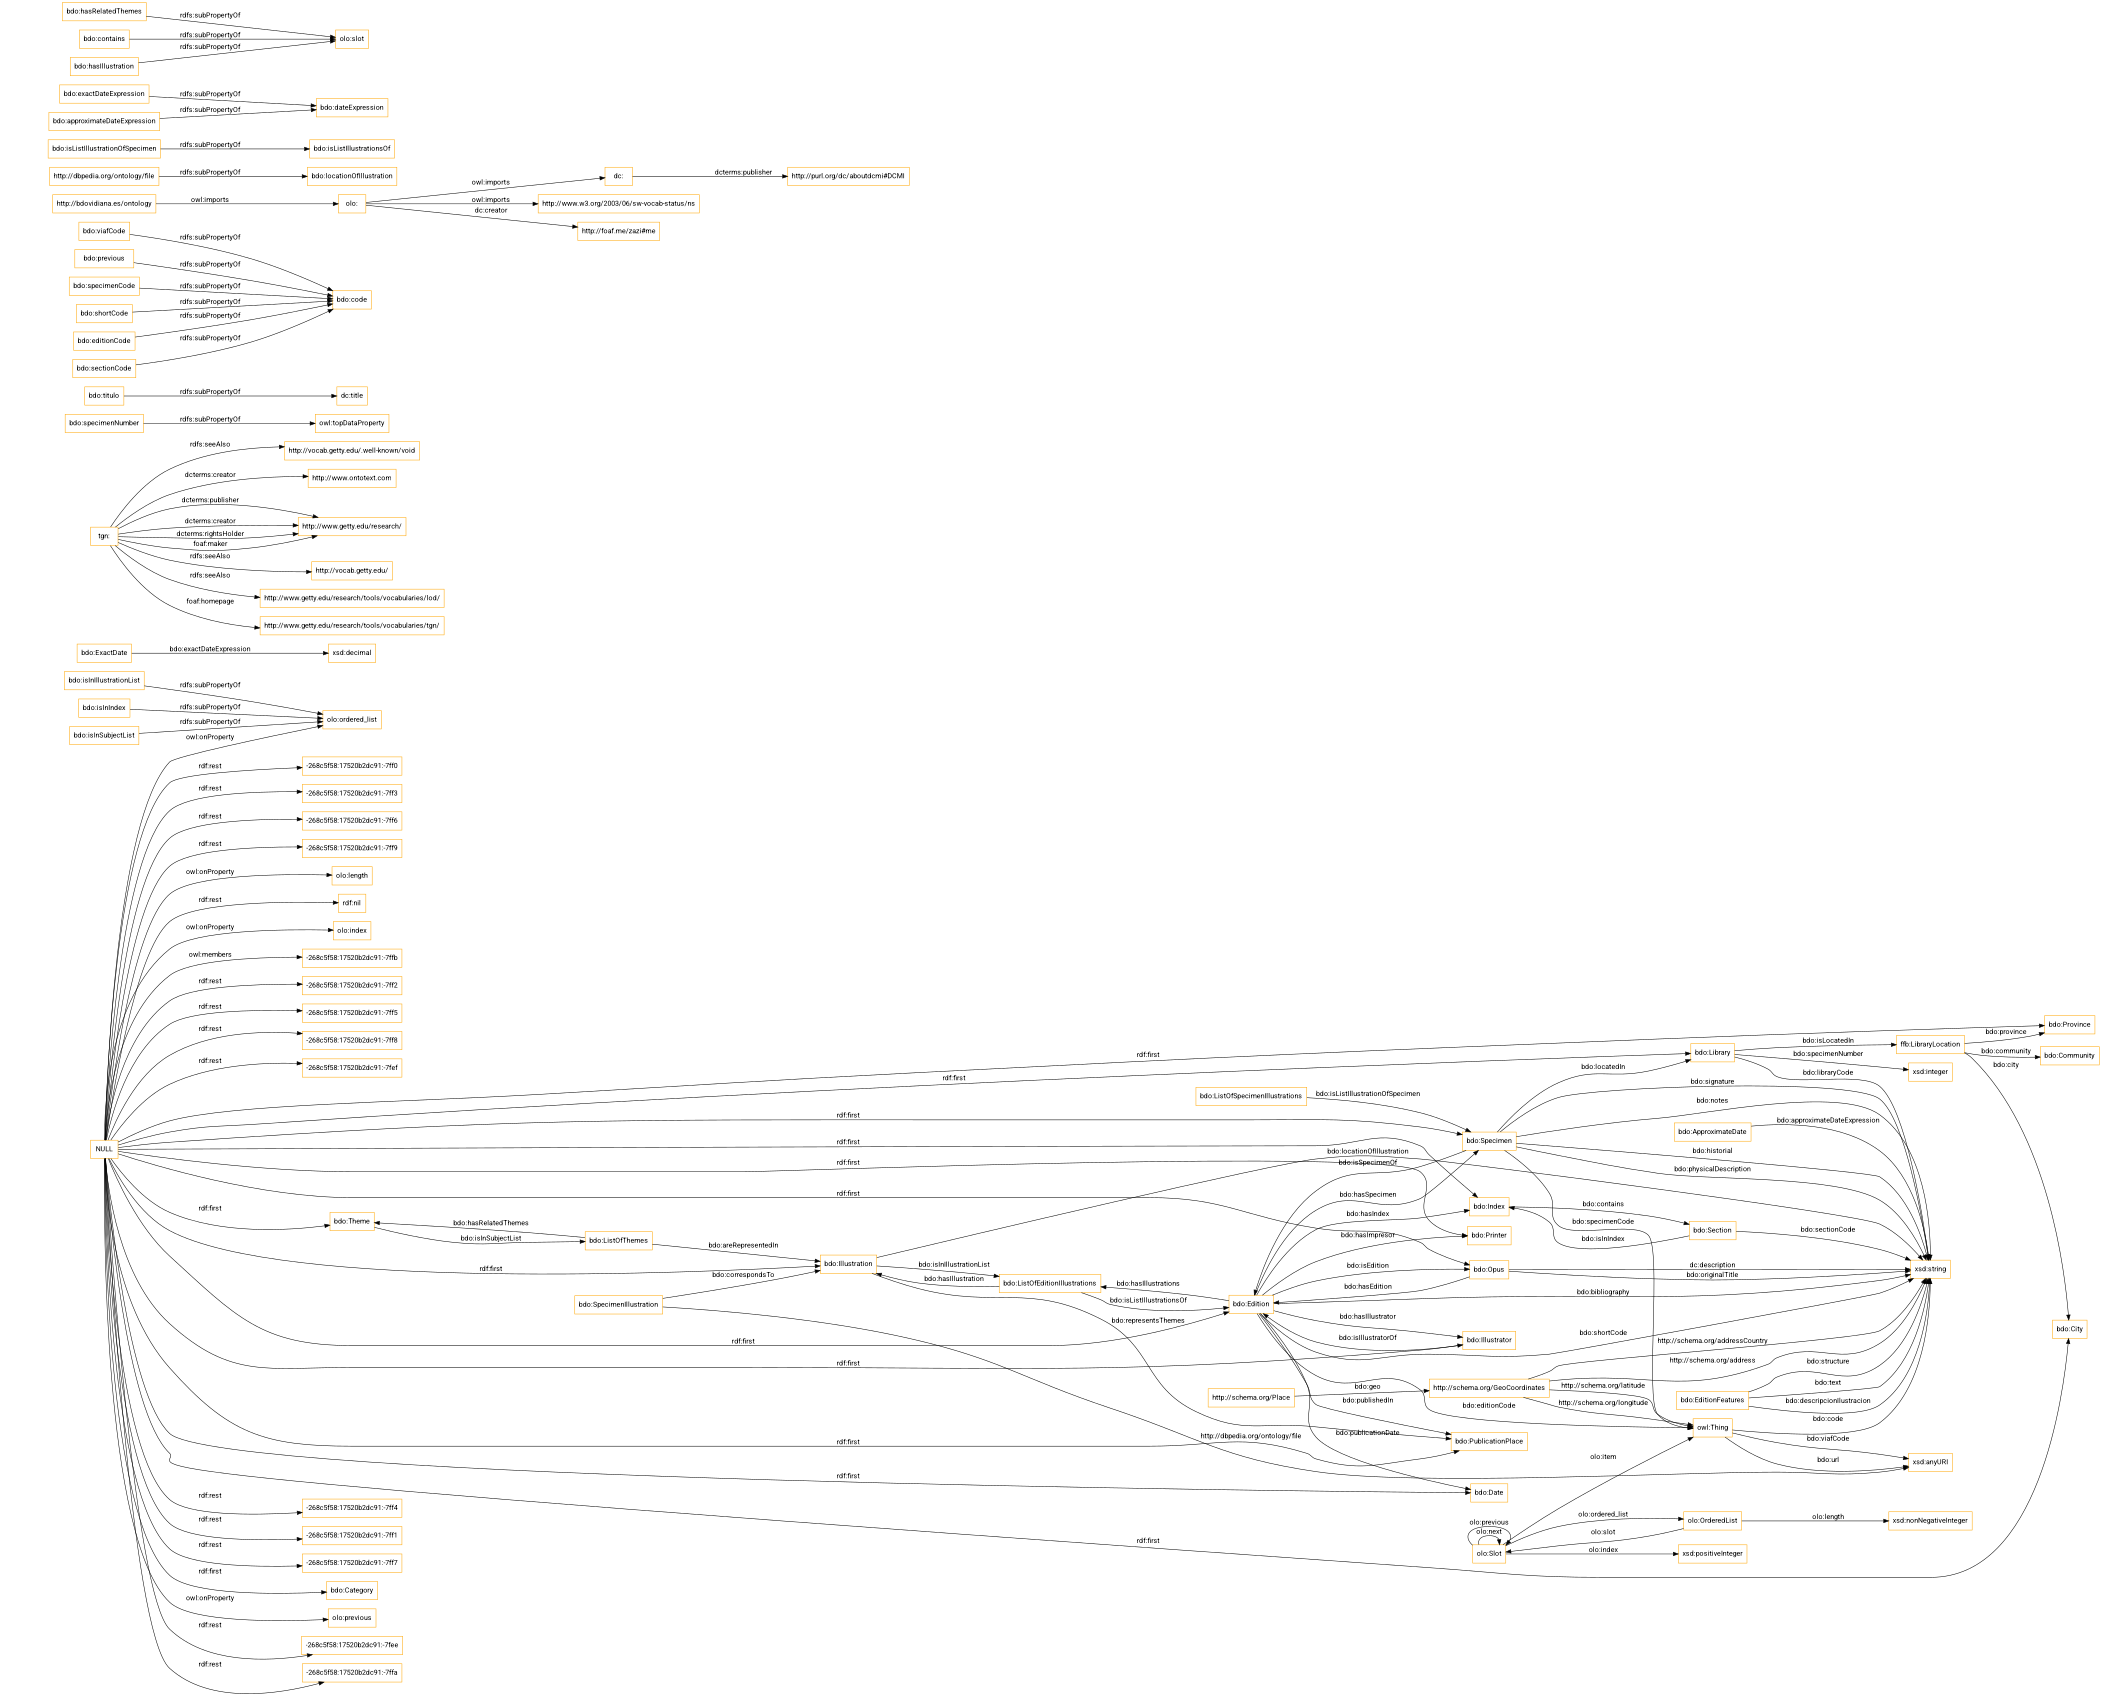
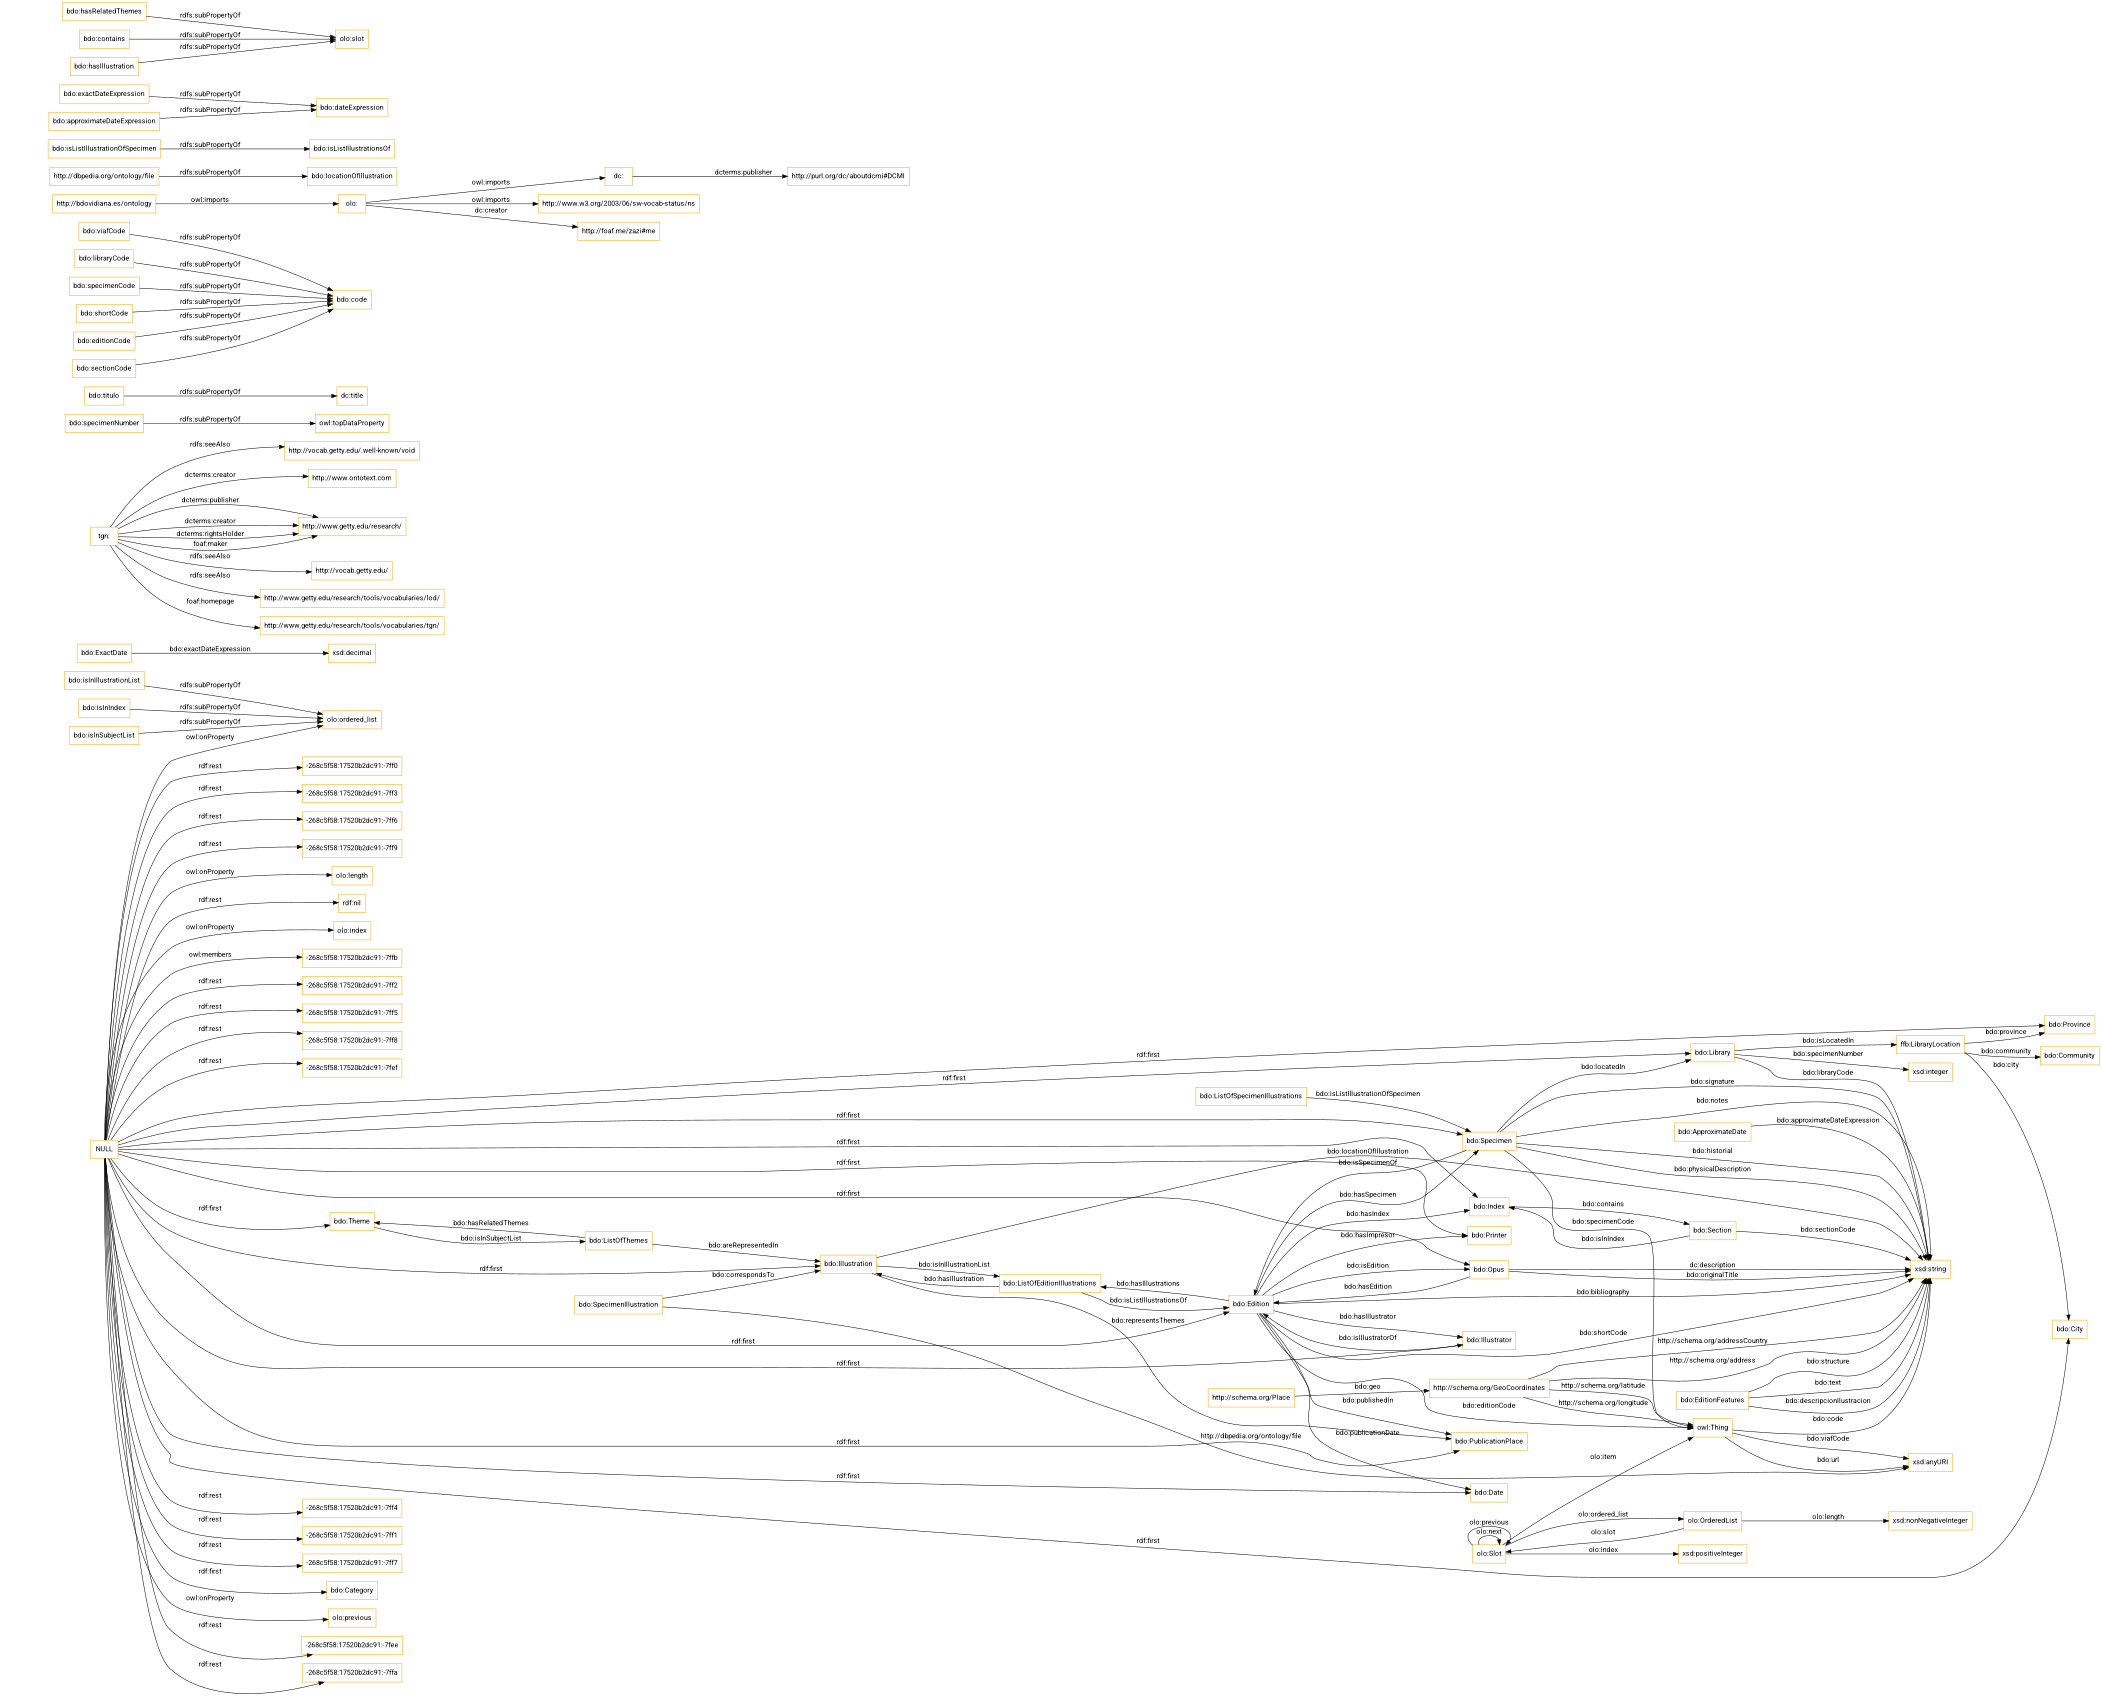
node "bdo:previous": label "bdo:previous" -> "bdo:libraryCode"
